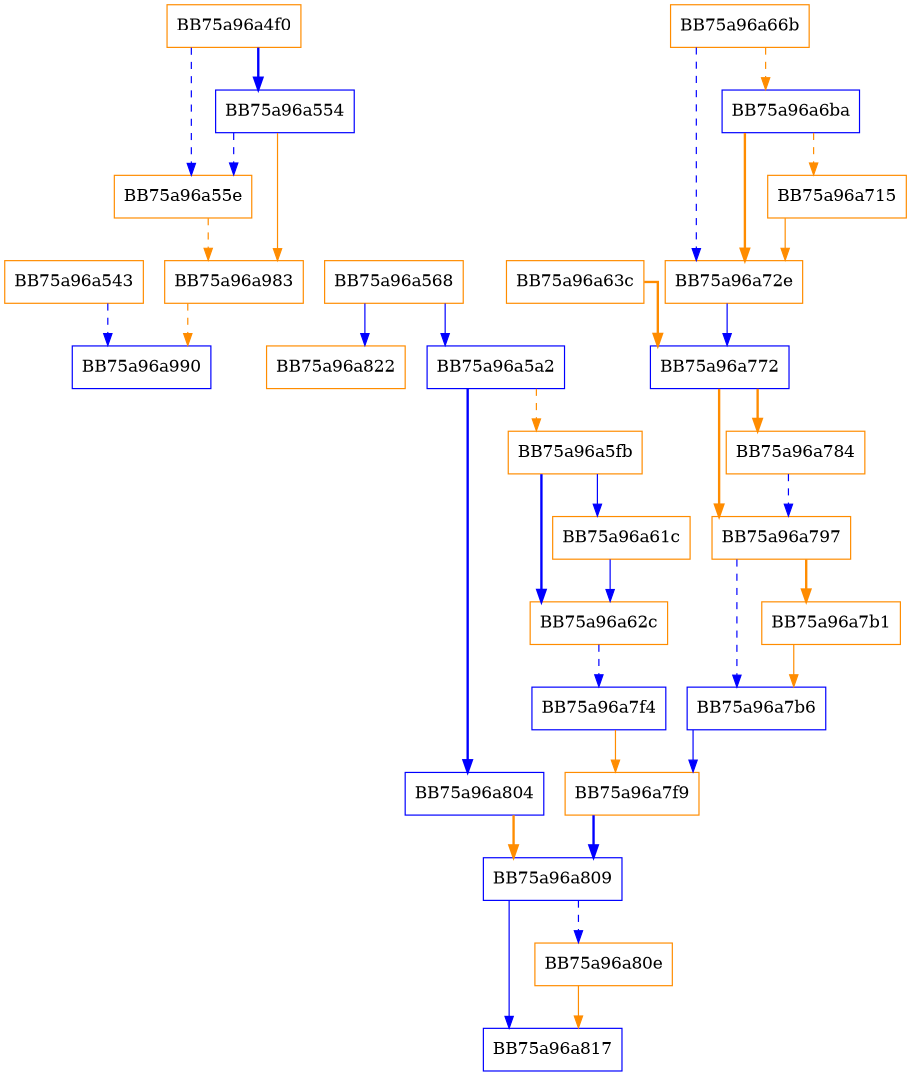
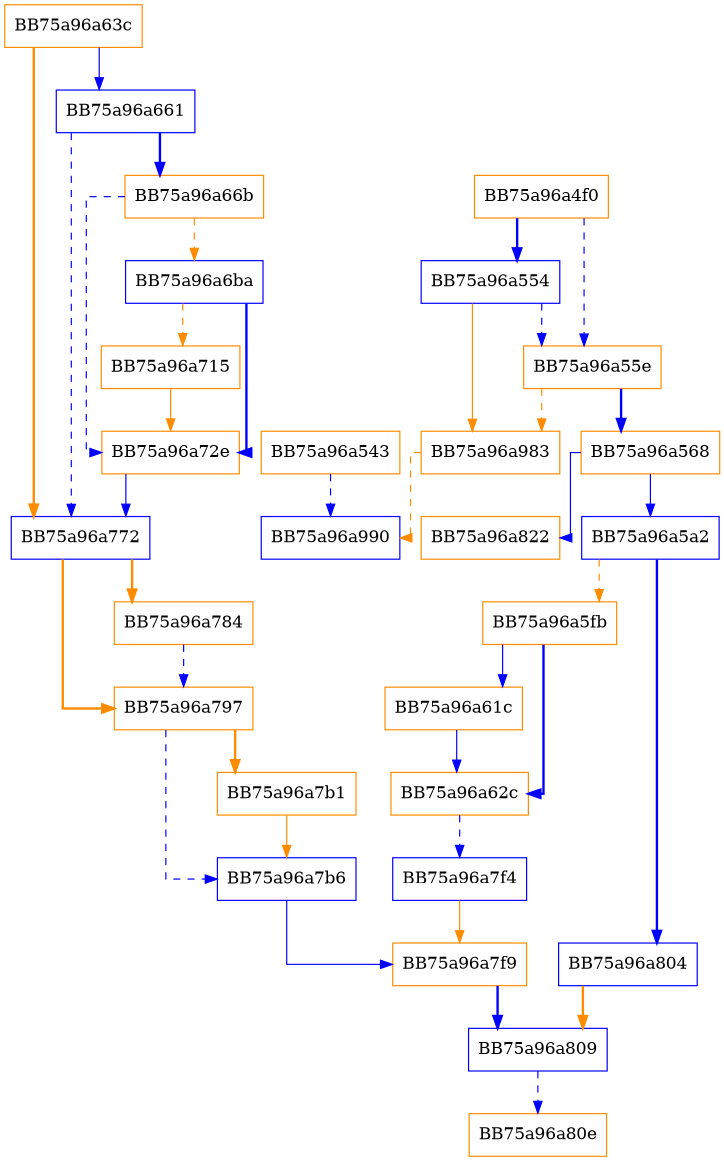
node "BB75a96a661": added
edge "BB75a96a6ba" -> "BB75a96a72e": color darkorange -> blue
edge "BB75a96a55e" -> "BB75a96a568": added
node "BB75a96a817": removed
